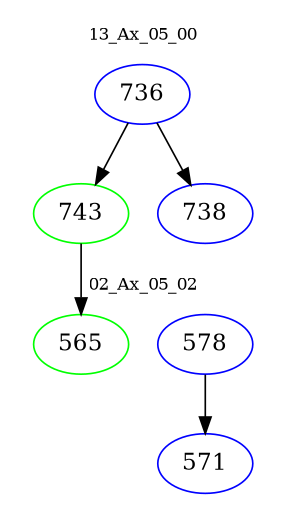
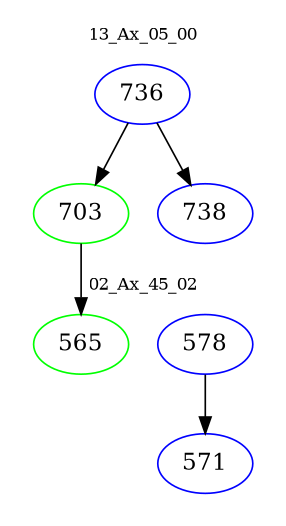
node "743": label "743" -> "703"
cluster "02_Ax_05_02": label "02_Ax_05_02" -> "02_Ax_45_02"
